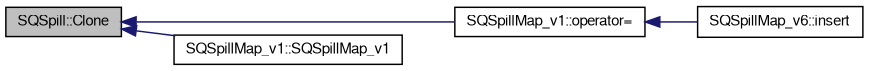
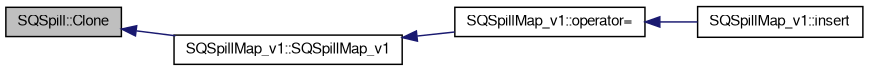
edge "SQSpillMap_v1::operator=" -> "SQSpill::Clone": now "SQSpillMap_v1::operator=" -> "SQSpillMap_v1::SQSpillMap_v1"
node "SQSpillMap_v6::insert": label "SQSpillMap_v6::insert" -> "SQSpillMap_v1::insert"
